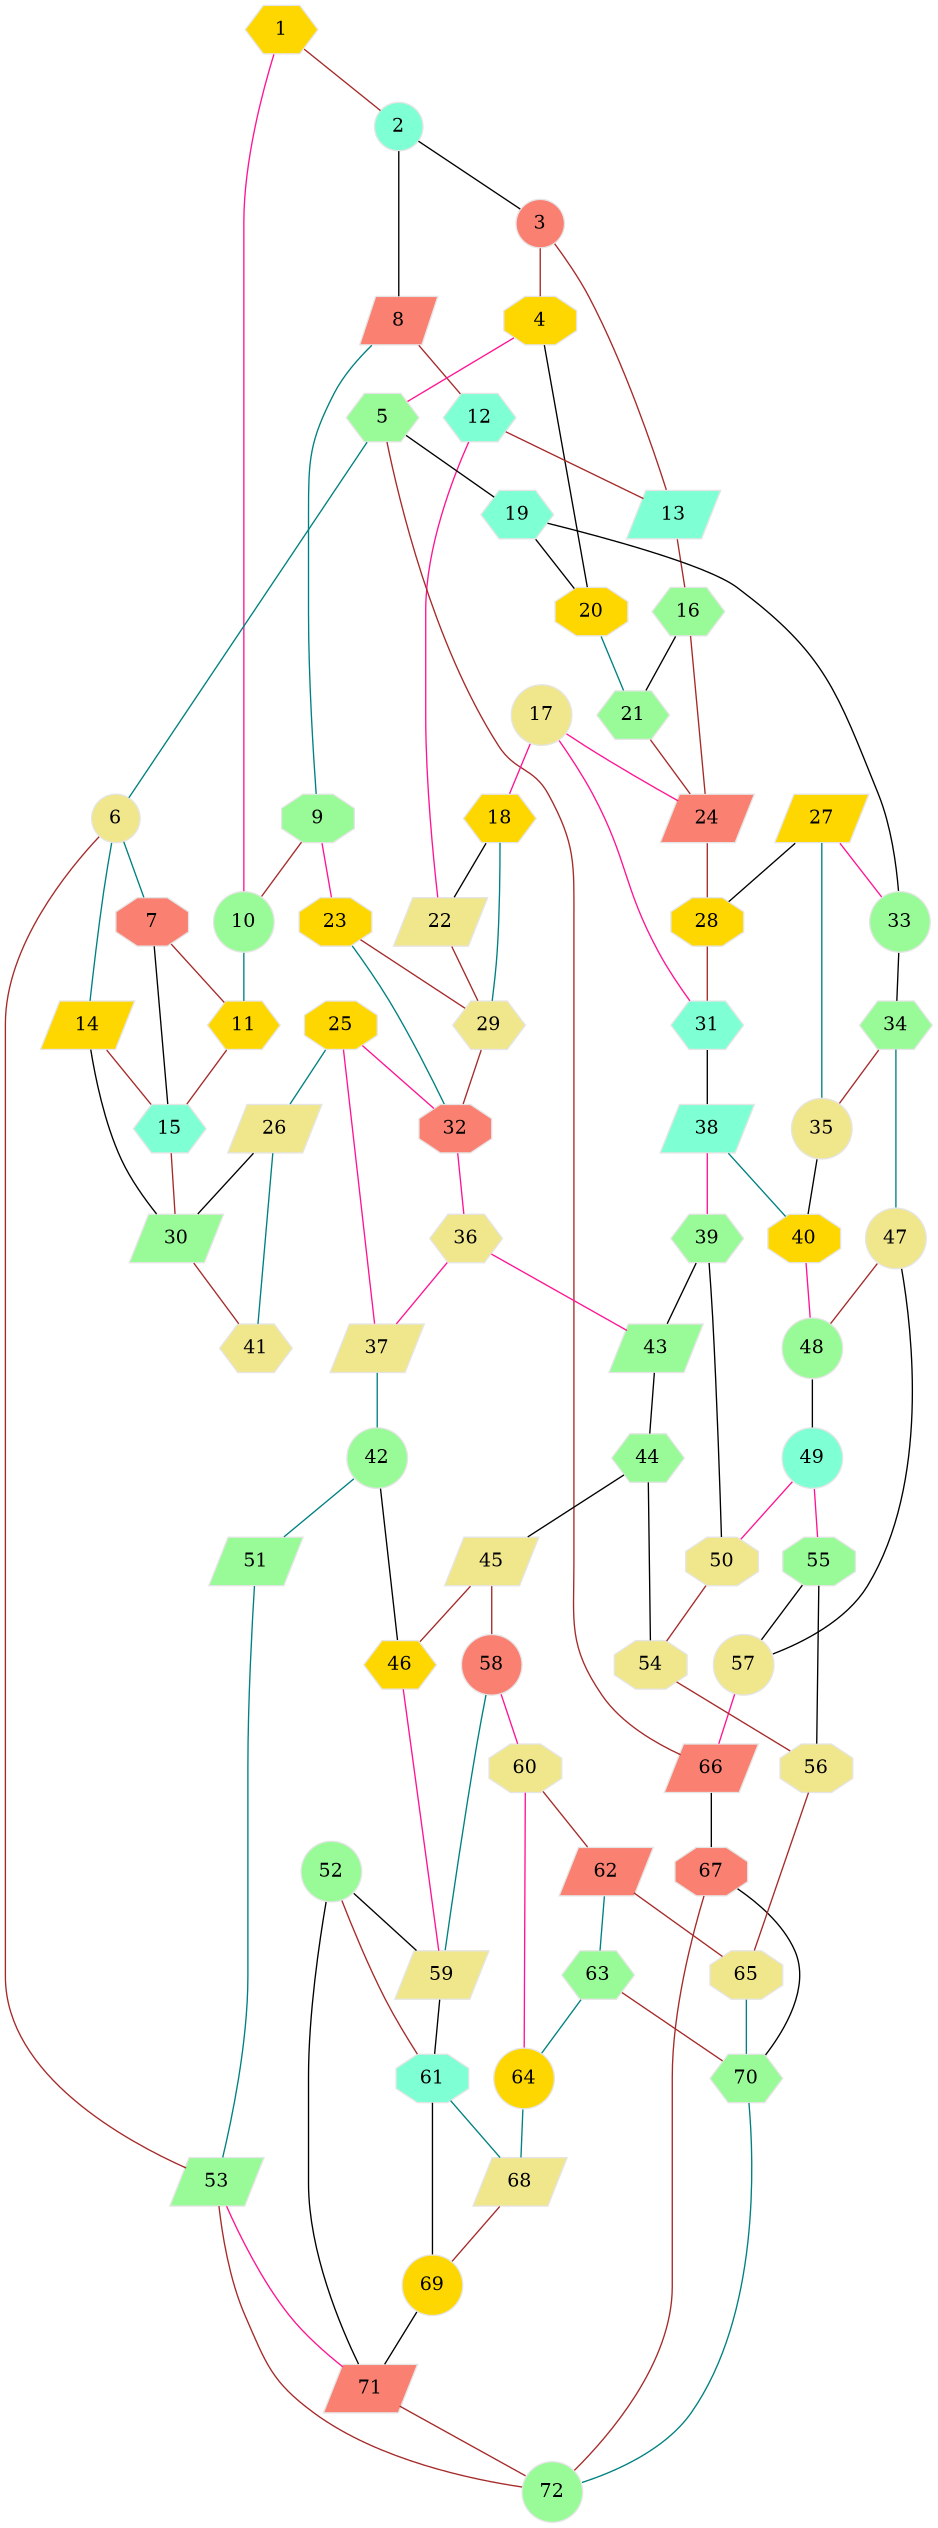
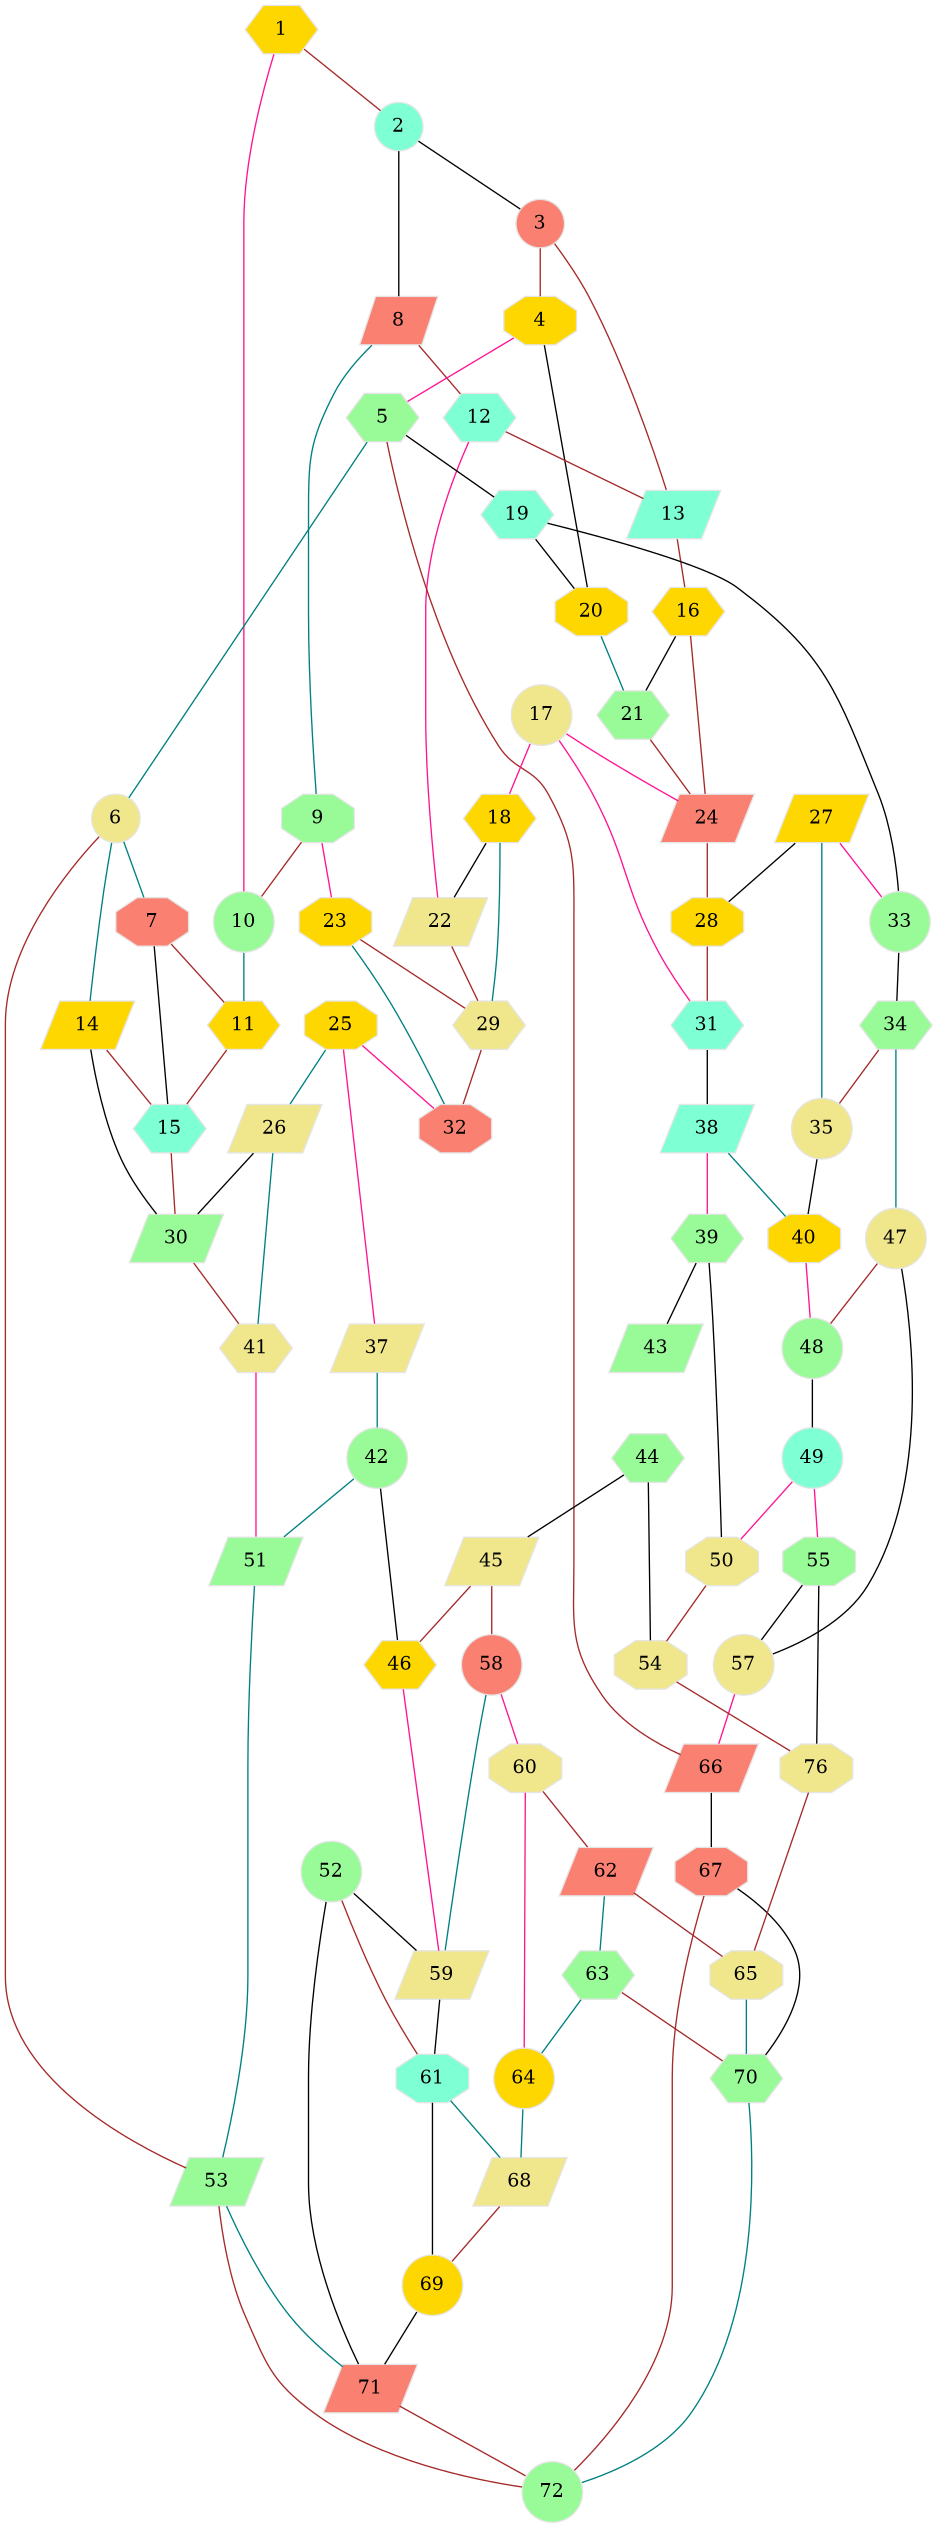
node "16": fillcolor palegreen -> gold
node "36": removed
edge "43" -- "44": removed
edge "41" -- "51": added
node "56": label "56" -> "76"
edge "53" -- "71": color deeppink -> teal
